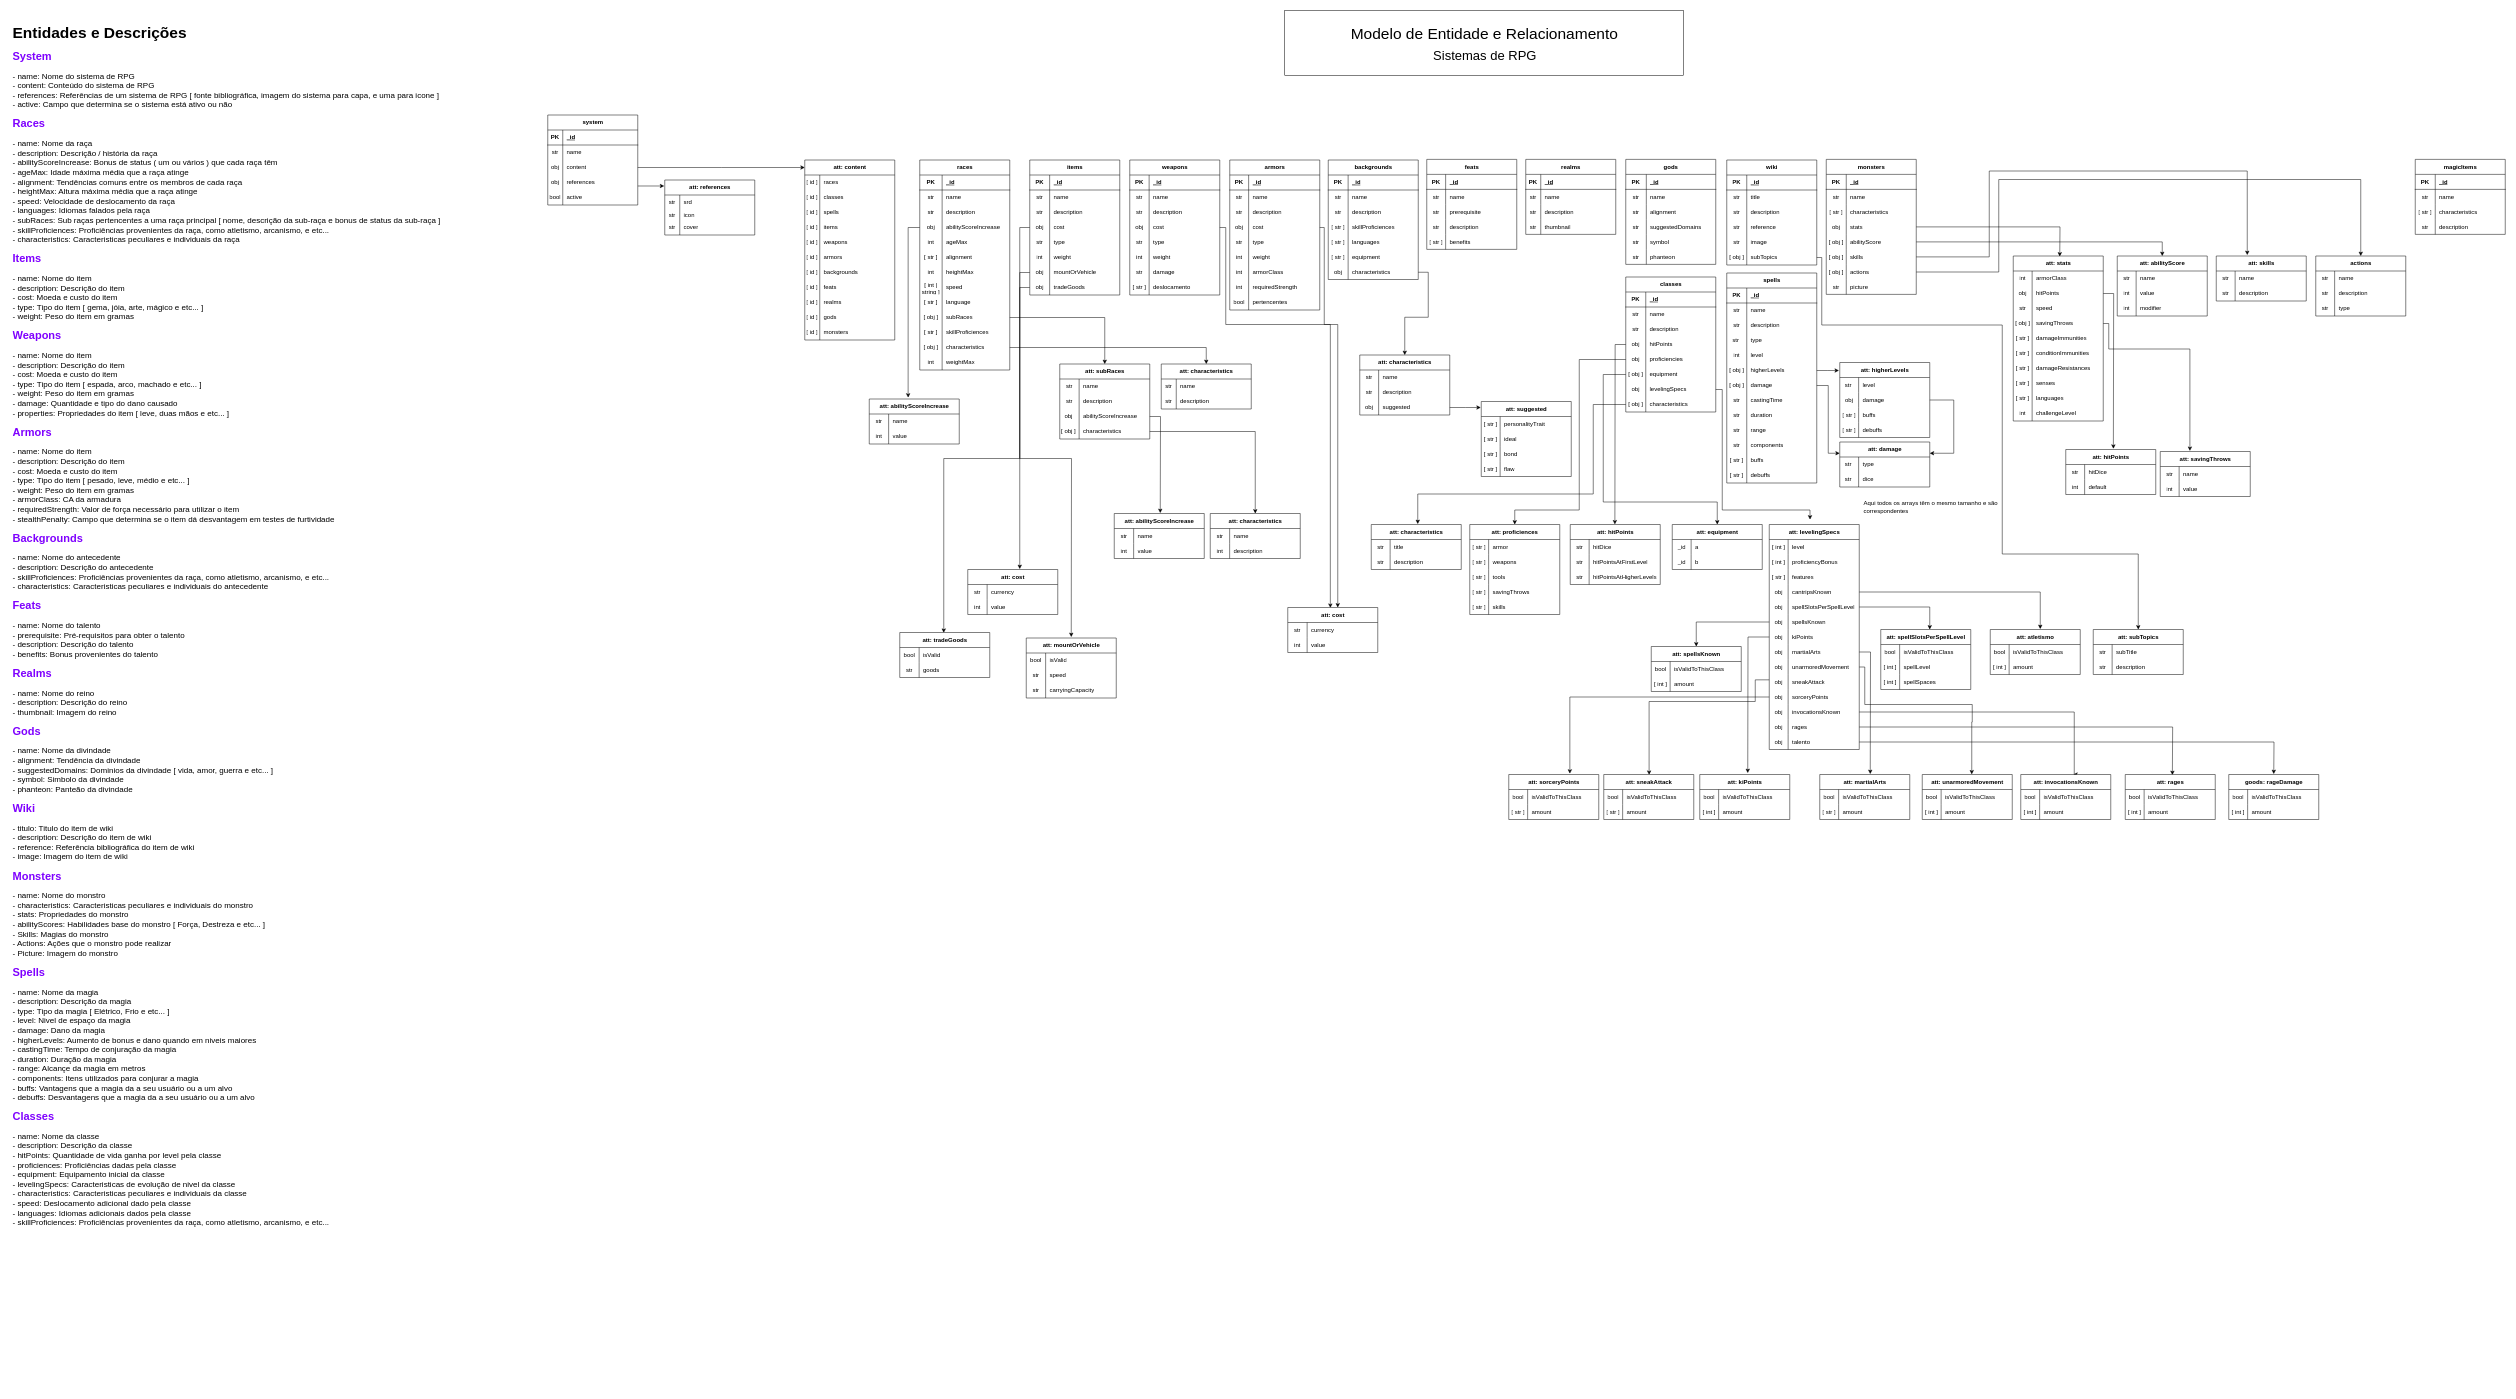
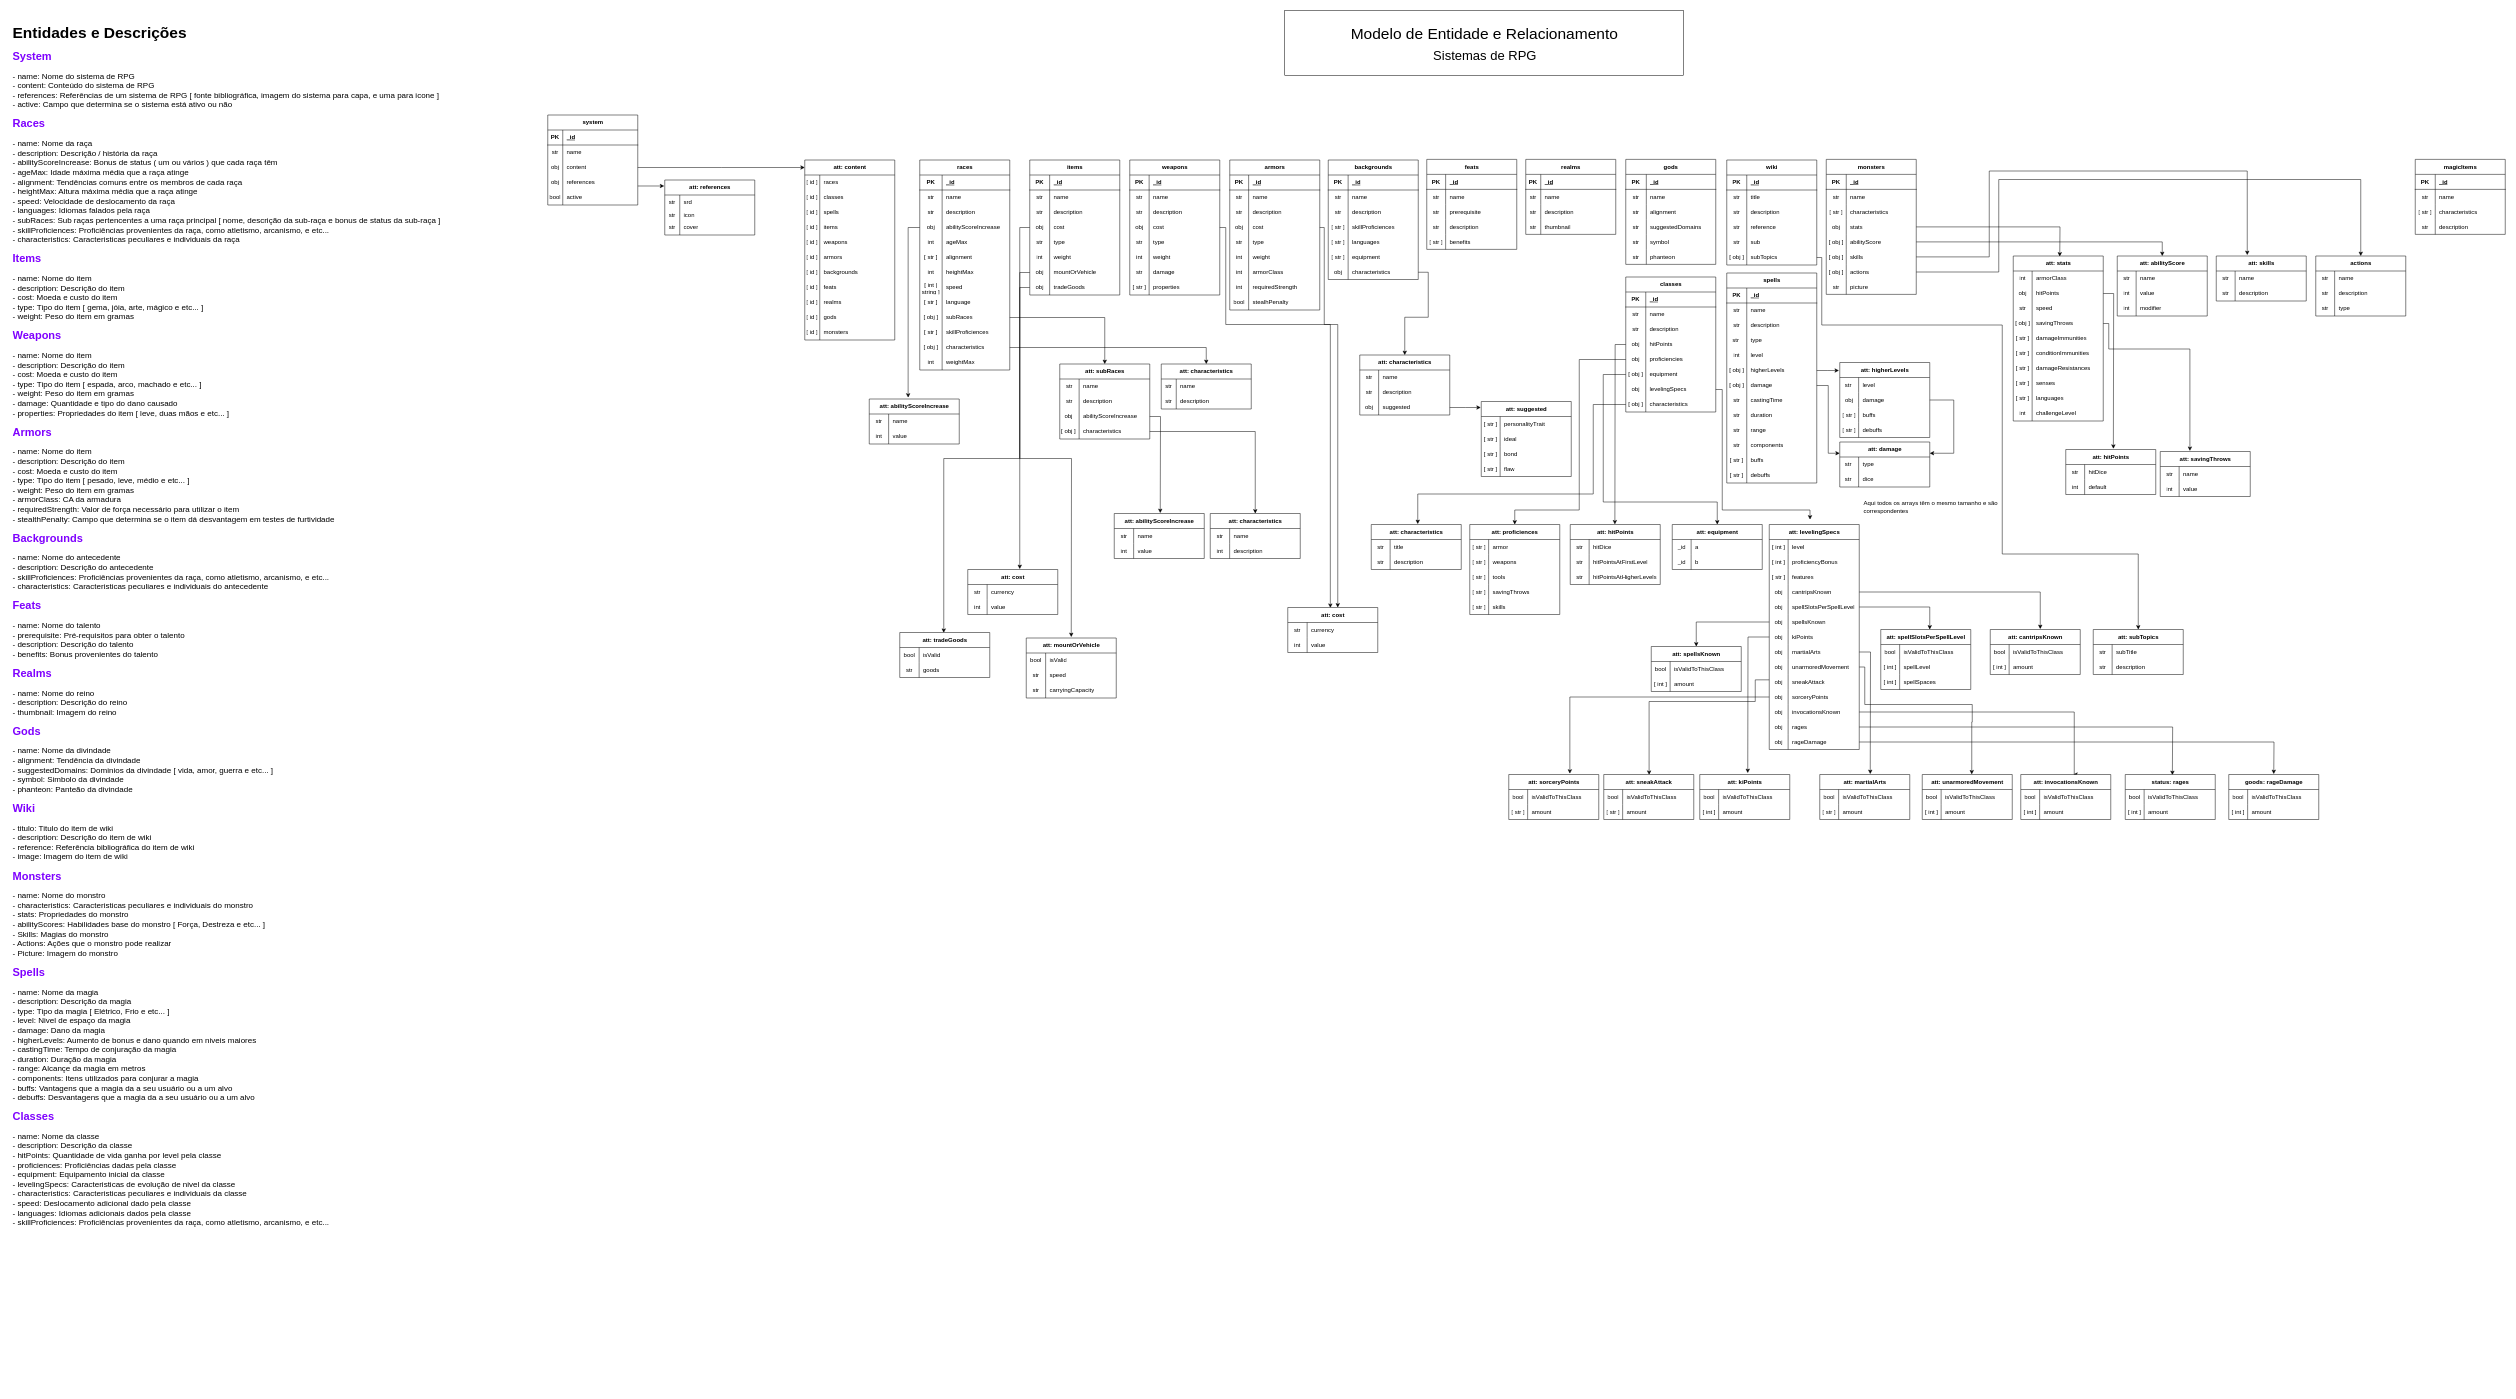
node "image": label "image" -> "sub"
node "deslocamento": label "deslocamento" -> "properties"
node "pertencentes": label "pertencentes" -> "stealhPenalty"
node "att: atletismo": label "att: atletismo" -> "att: cantripsKnown"
node "talento": label "talento" -> "rageDamage"
node "att: rages": label "att: rages" -> "status: rages"
